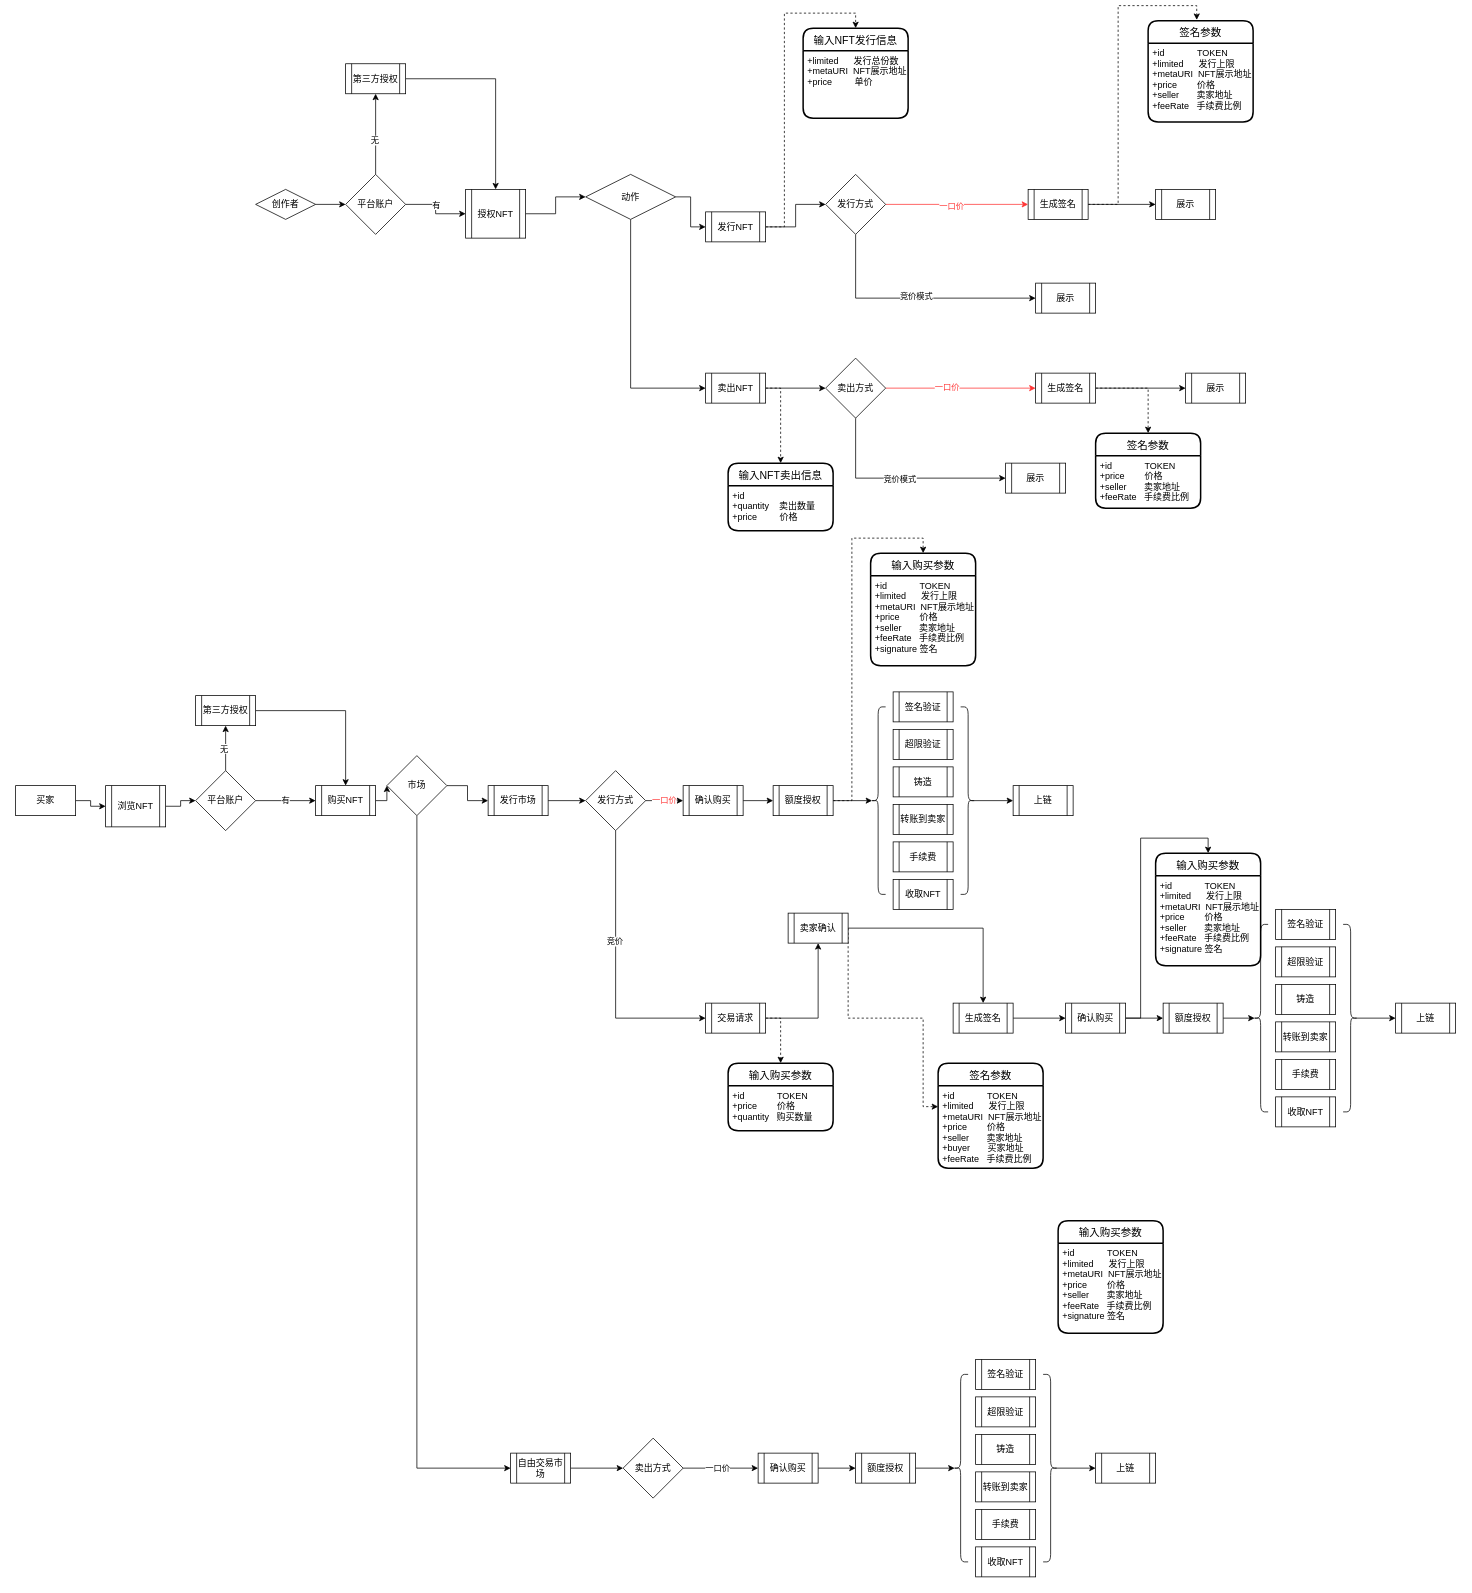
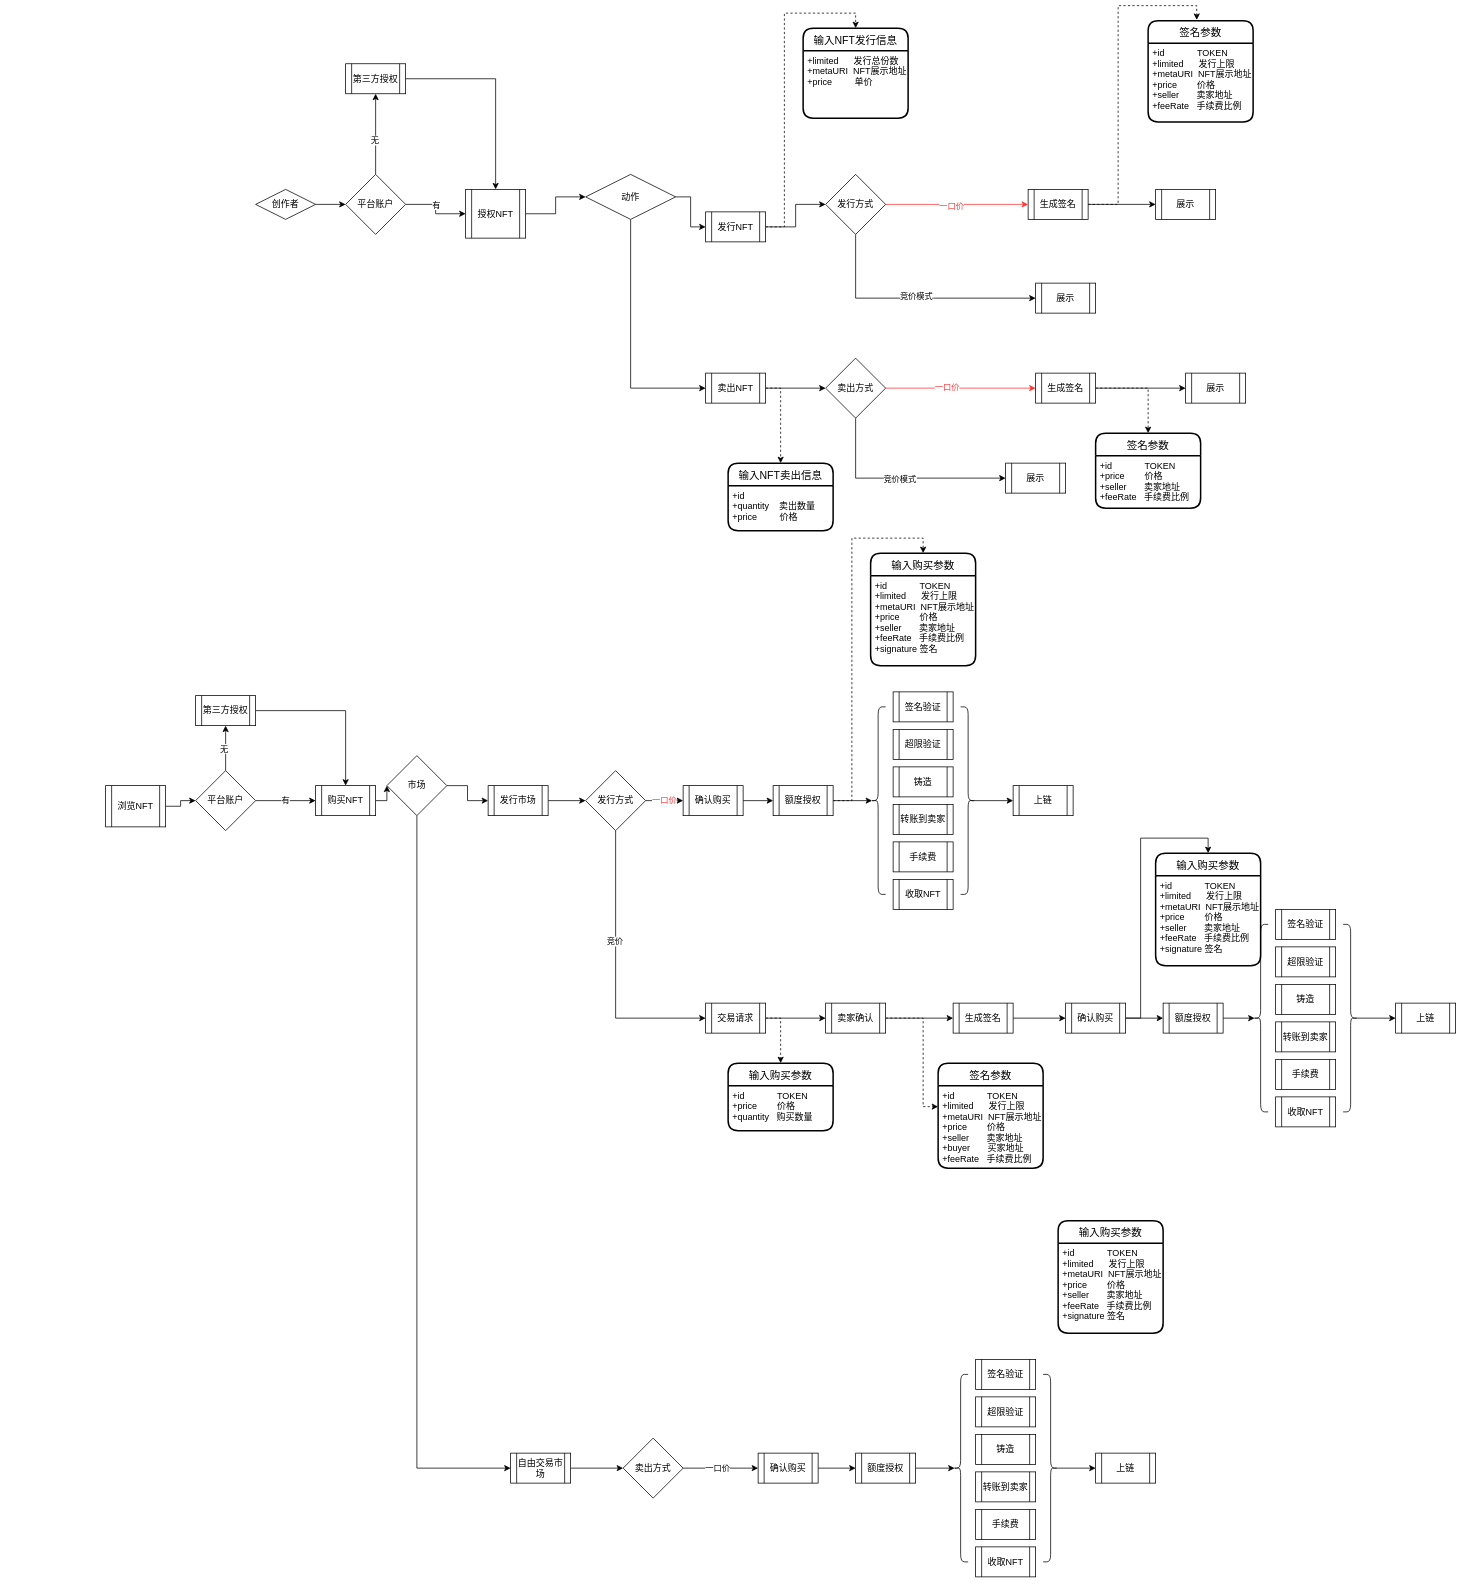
node "买家": removed
edge "买家" -> "浏览NFT": removed
node "卖家确认": moved (818, 928) -> (855, 1018)
